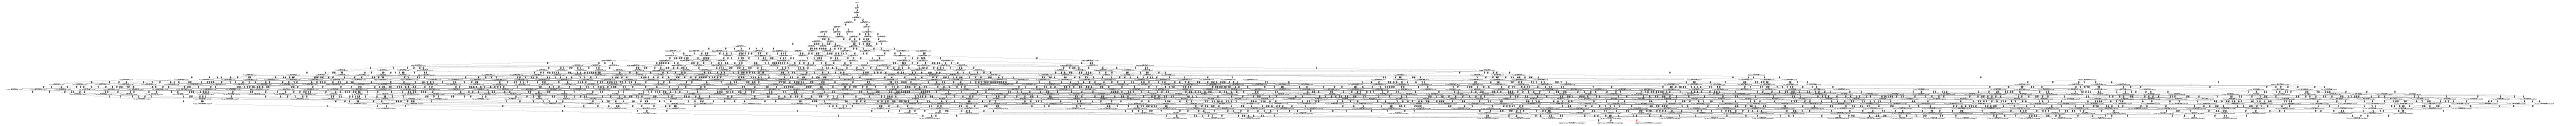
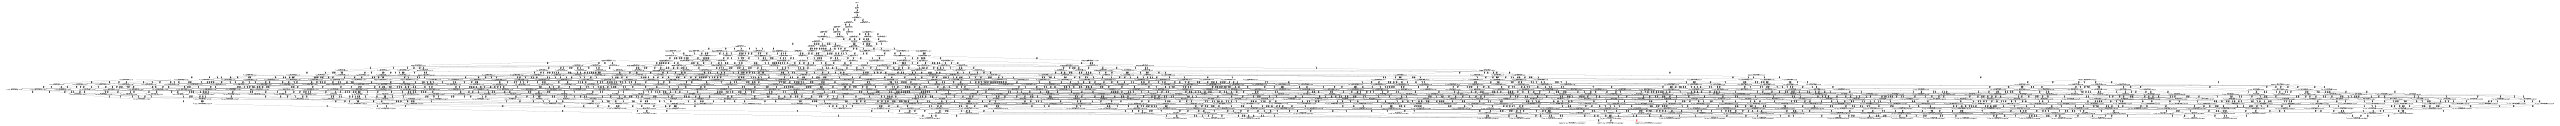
node "S9: [148, 167] [168, 193] {T0J5:168-193}{1, 2, 3, 4, 5, 6}": added
node "S7: [142, 178] [197, 247] {T0J3:197-247}{1, 2, 3, 4, 11}": removed
node "S25: [224, 286] [230, 371] {}{1, 2, 3, 4, 5, 6, 7, 8, 9, 10}": removed
